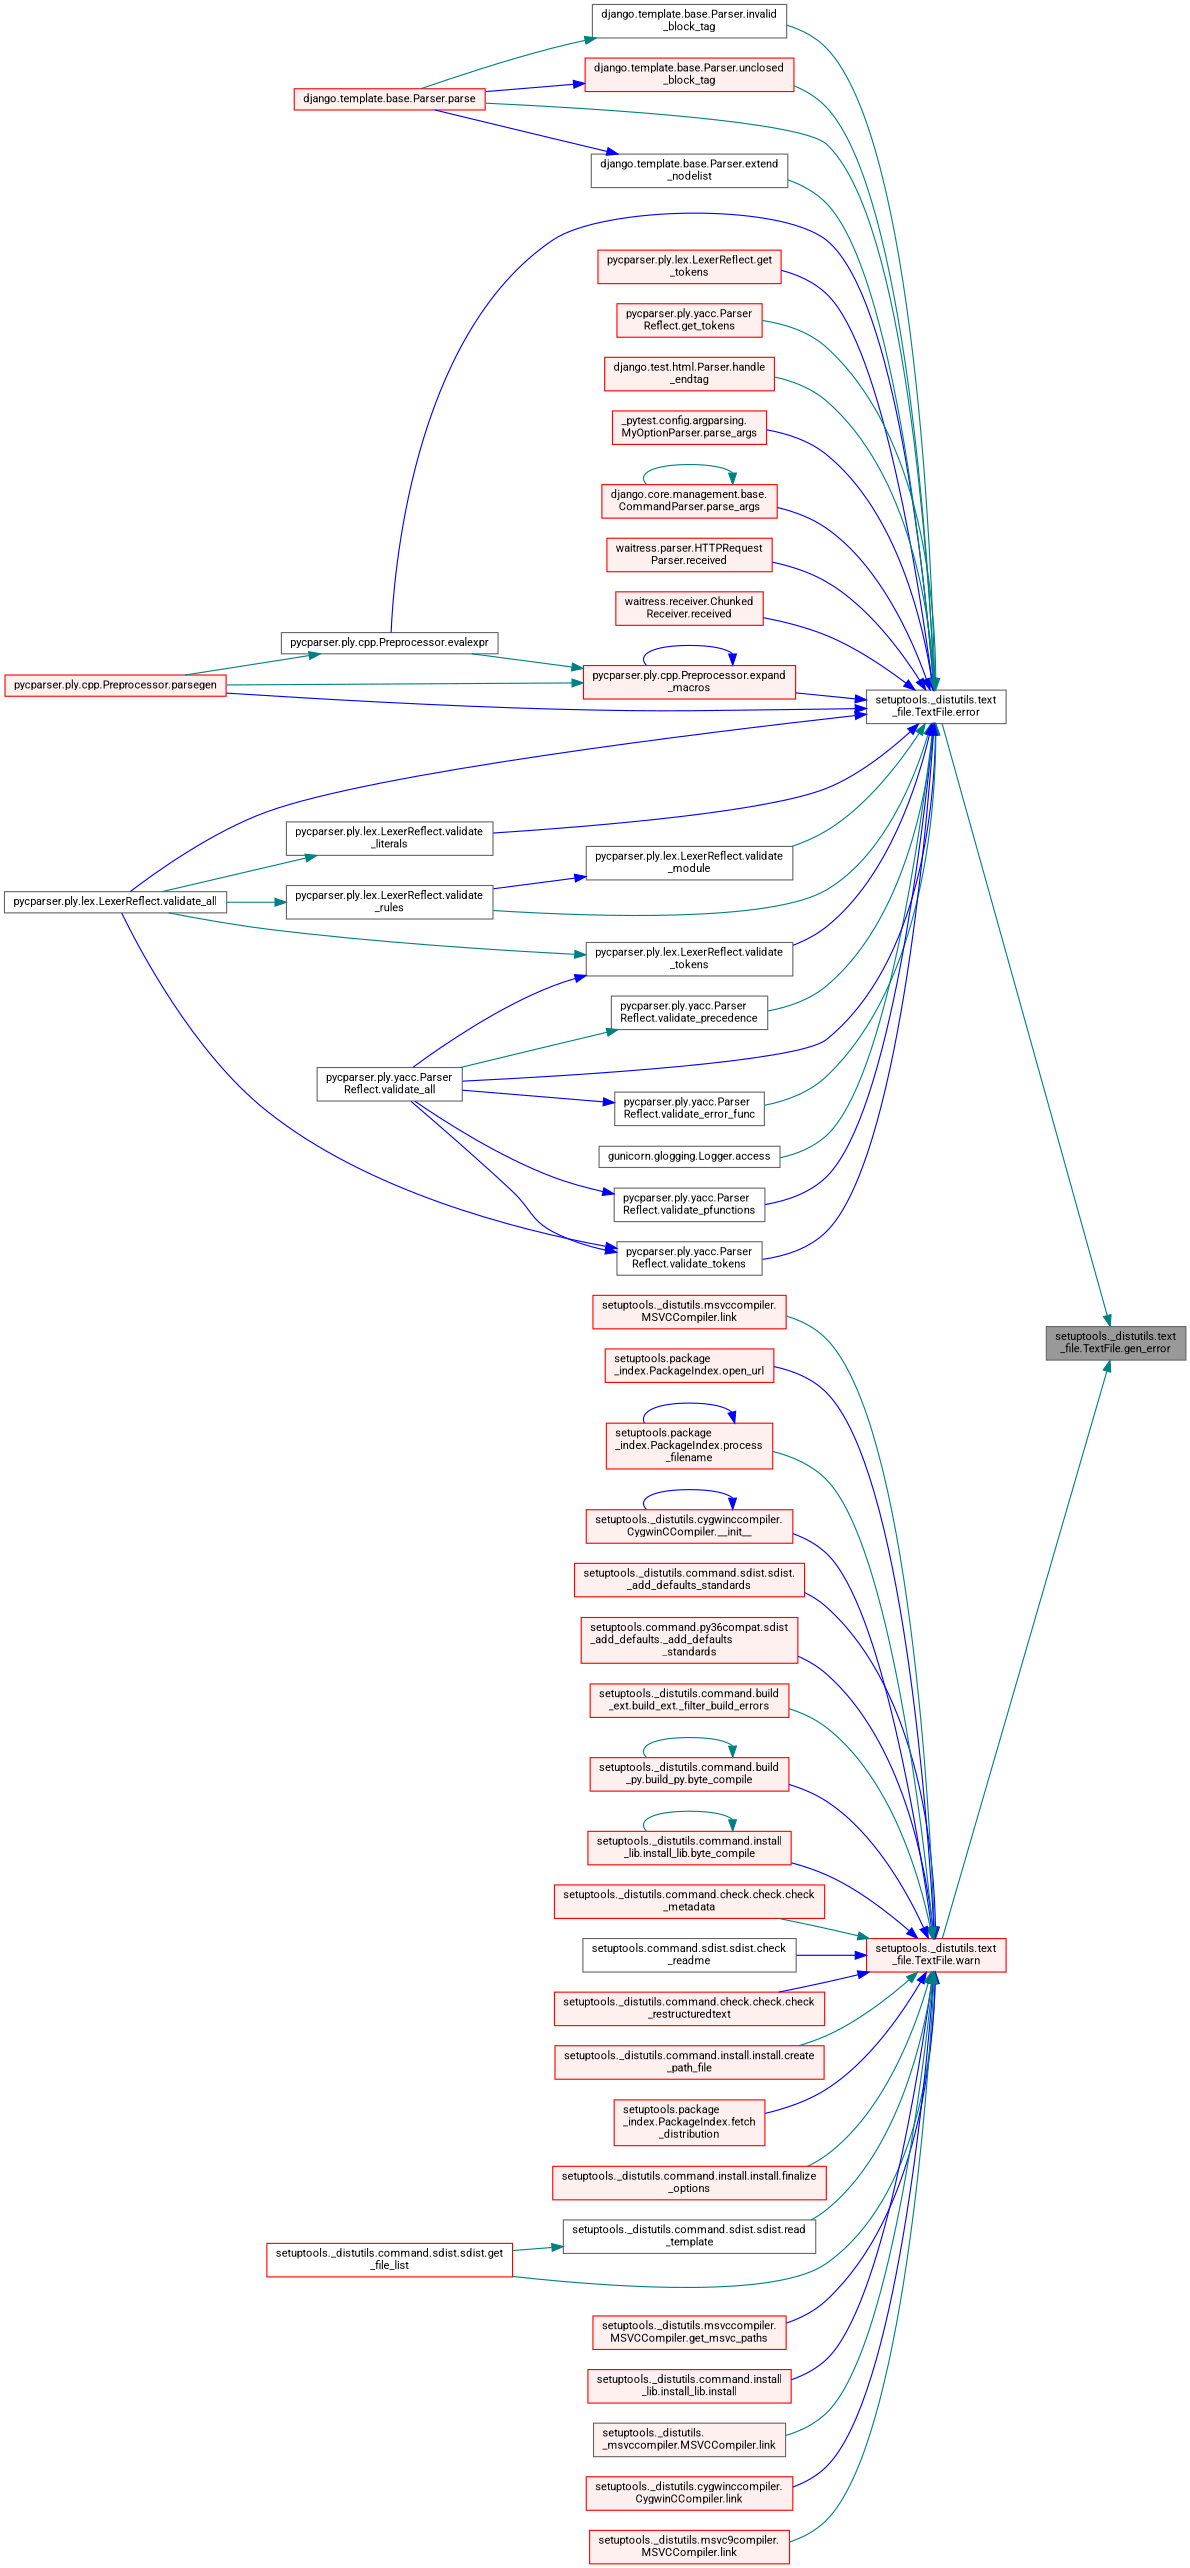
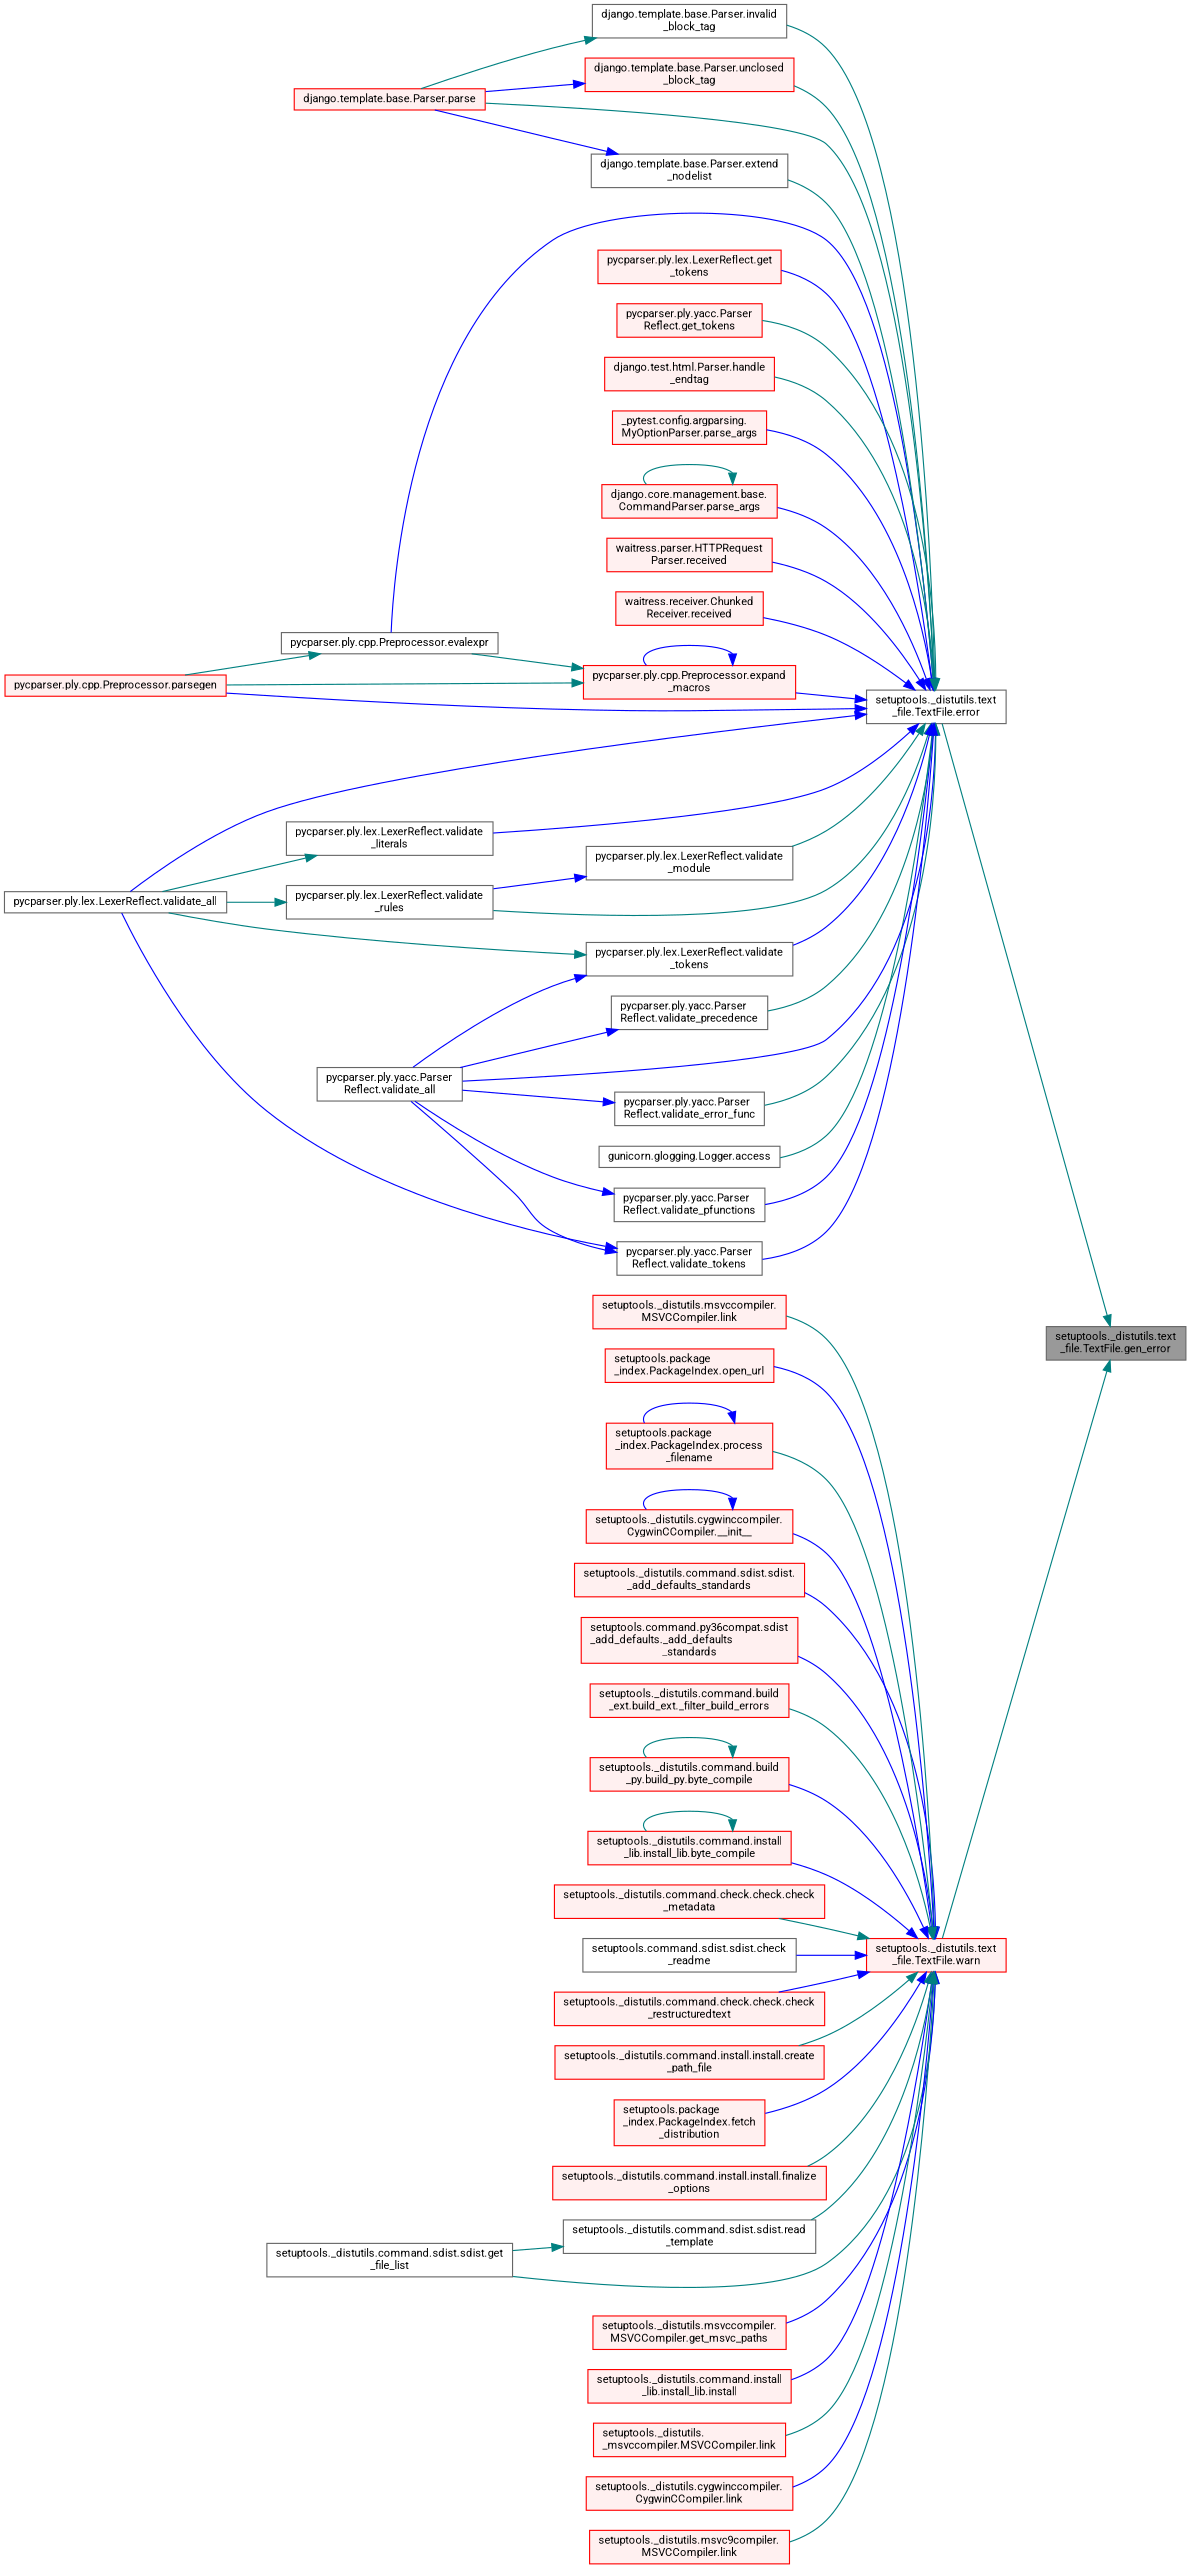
edge "pycparser.ply.yacc.Parser Reflect.validate_all" -> "pycparser.ply.yacc.Parser Reflect.validate_precedence": color teal -> blue
node "setuptools._distutils.command.sdist.sdist.get _file_list": color red -> grey40
node "setuptools._distutils. _msvccompiler.MSVCCompiler.link": color grey40 -> red
